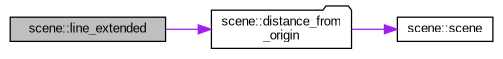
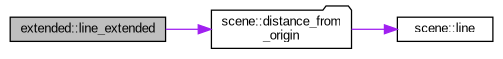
node "scene::line_extended": label "scene::line_extended" -> "extended::line_extended"
node "scene::scene": label "scene::scene" -> "scene::line"
